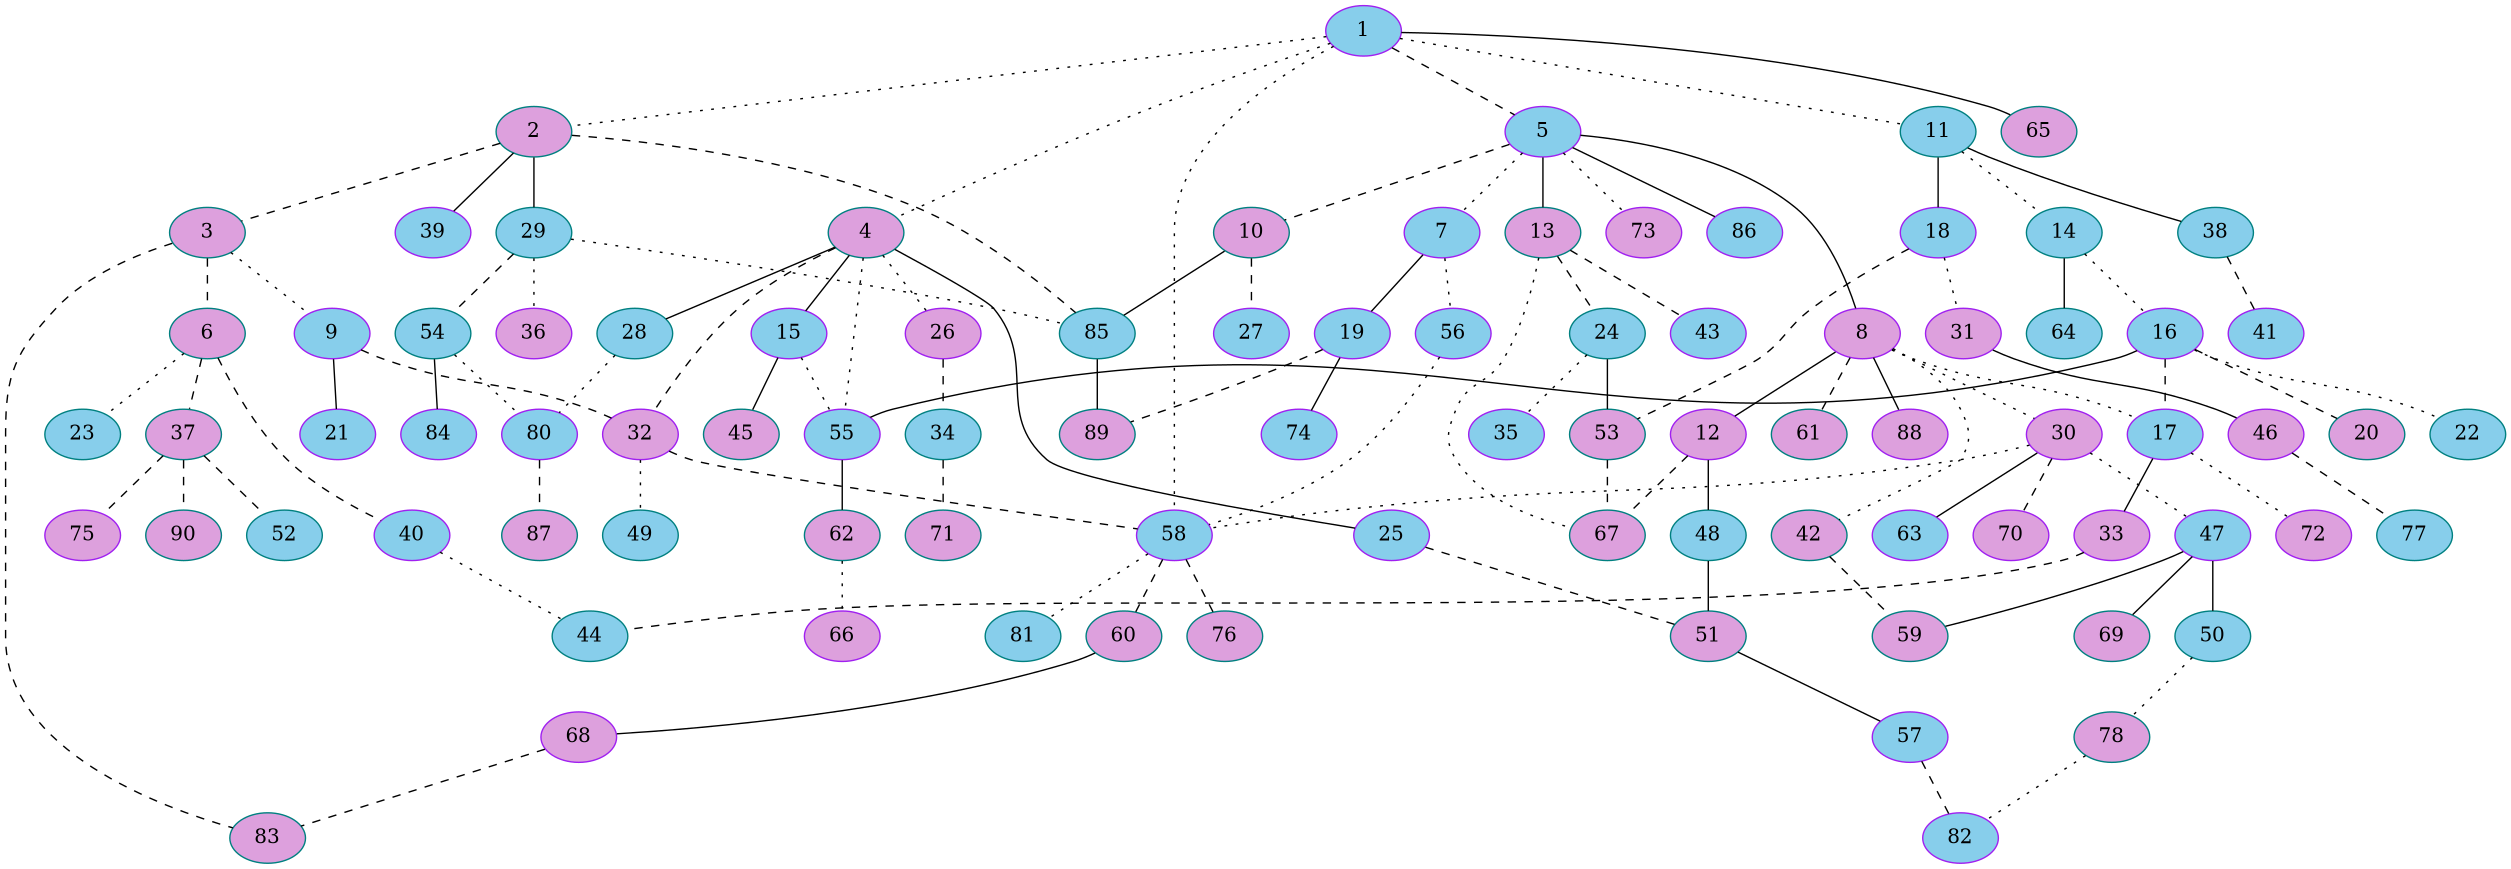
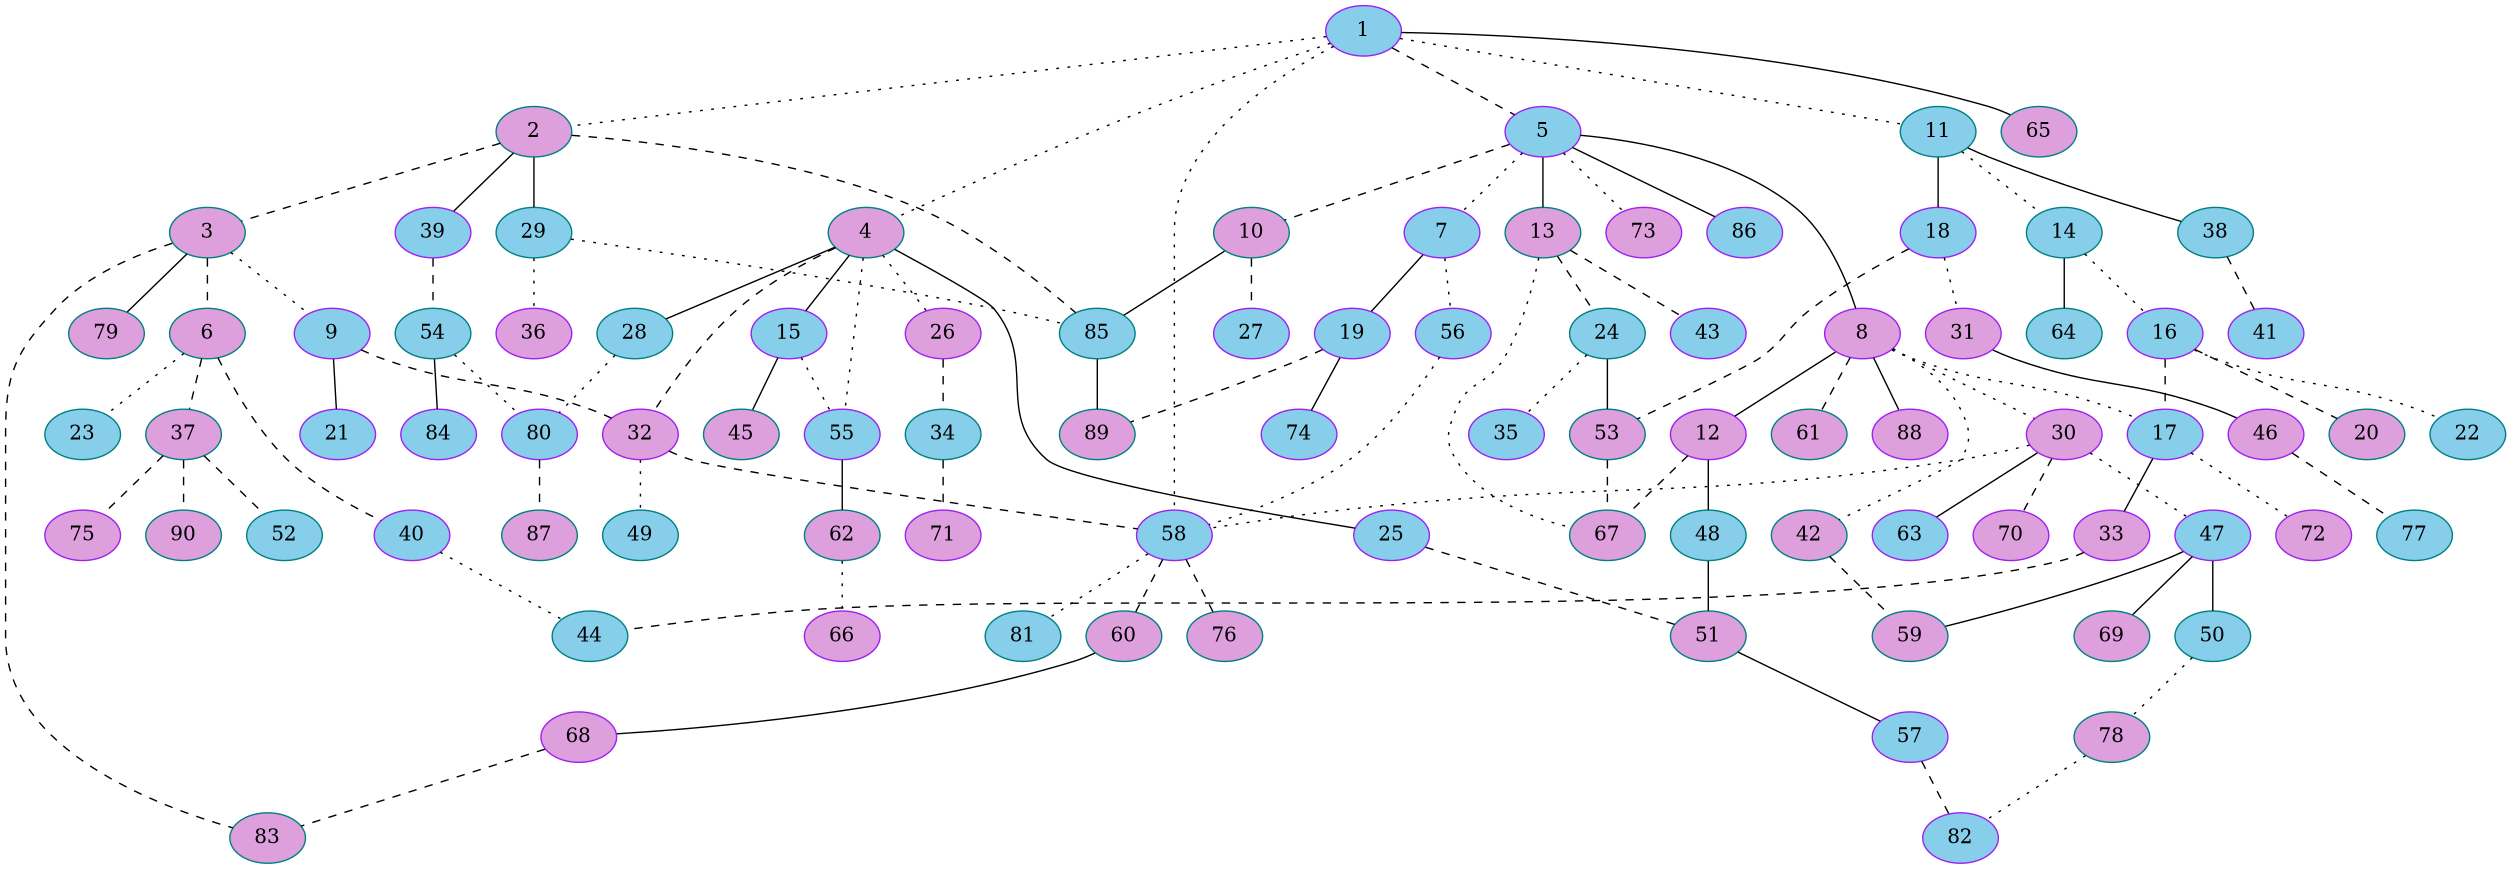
edge "29" -- "54": now "39" -- "54"
node "79": added
edge "16" -- "55": removed
node "71": color teal -> purple
